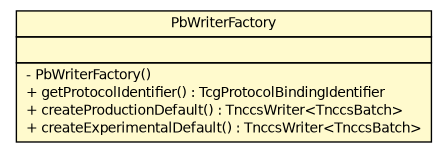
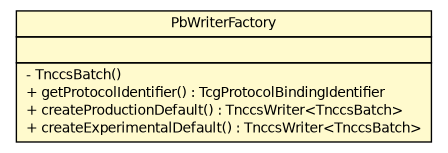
node "PbWriterFactory": text "- PbWriterFactory()" -> "- TnccsBatch()"
